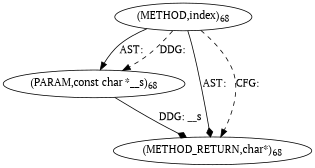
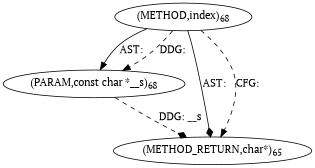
edge "(PARAM,const char *__s)" -> "(METHOD_RETURN,char*)": style solid -> dashed
node "(METHOD_RETURN,char*)": text "68" -> "65"
